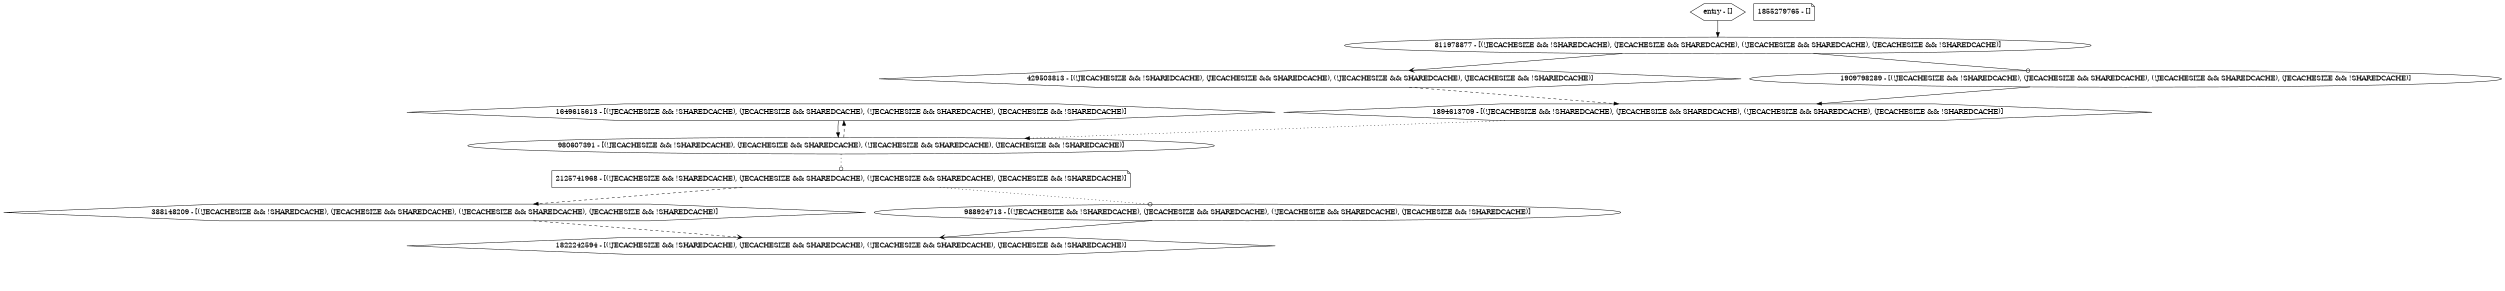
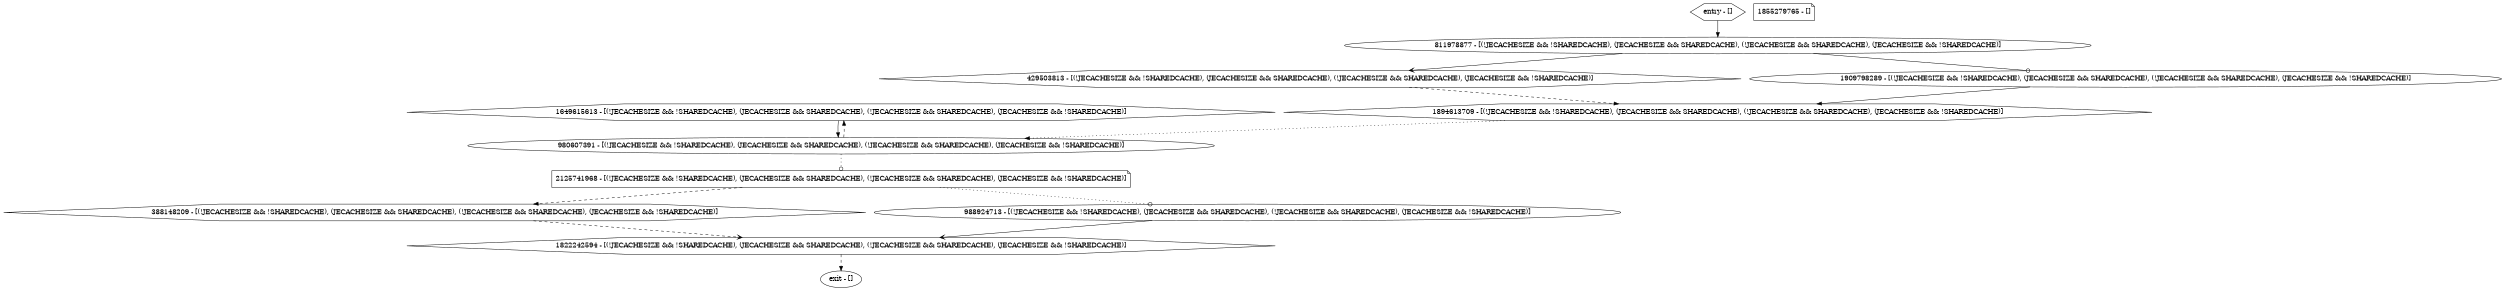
node "exit - []": added
